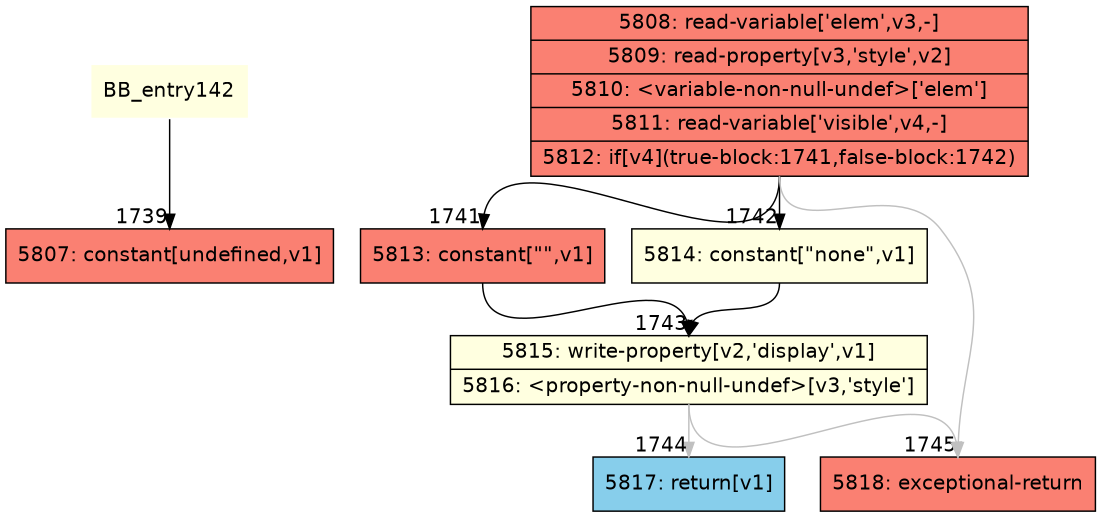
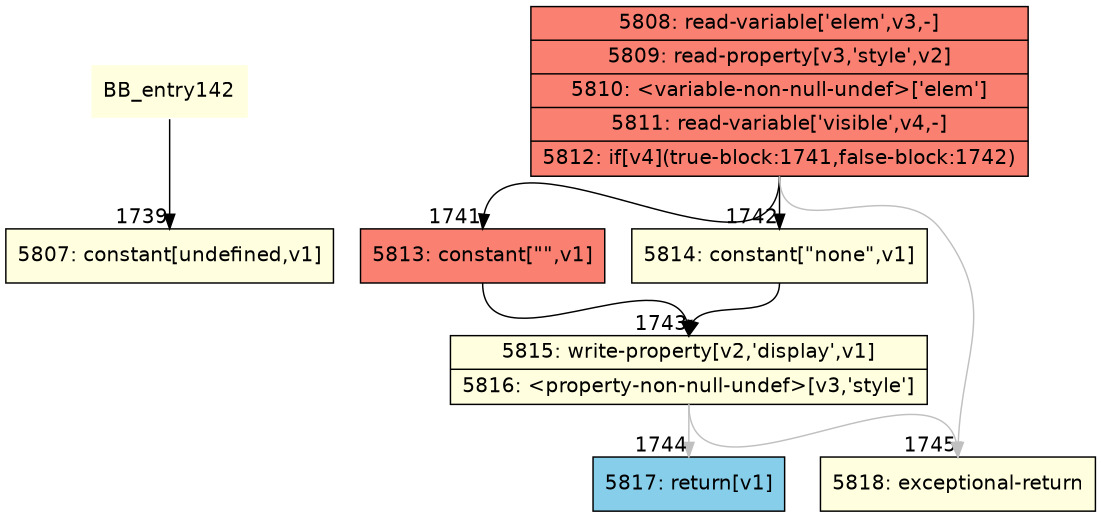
node "5807: constant[undefined,v1]": fillcolor salmon -> lightyellow
node "5818: exceptional-return": fillcolor salmon -> lightyellow
